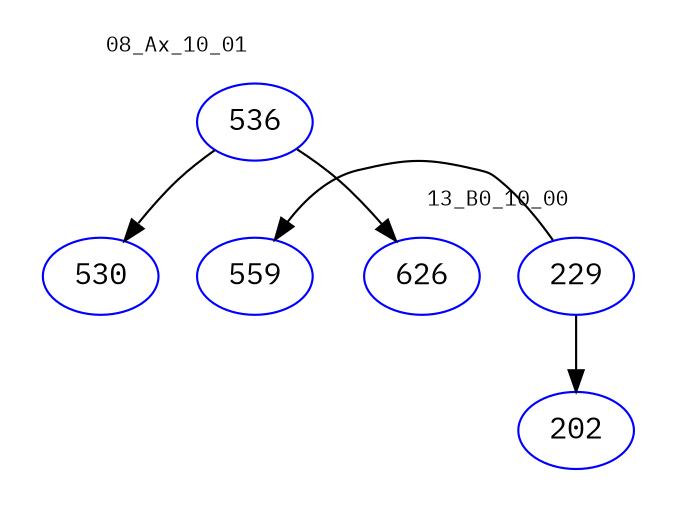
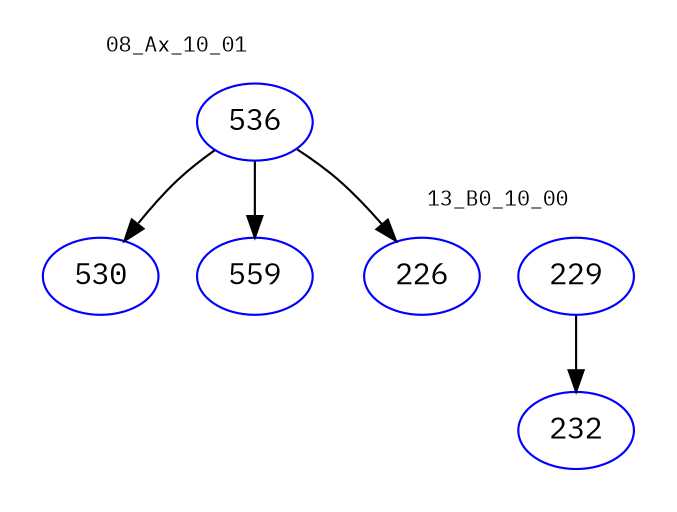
edge "229" -> "559": now "536" -> "559"
node "626": label "626" -> "226"
node "202": label "202" -> "232"
